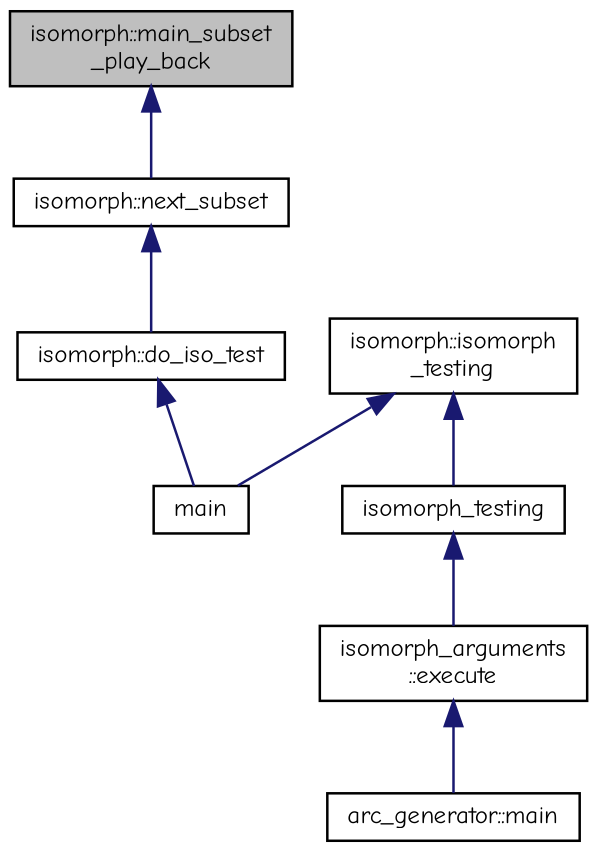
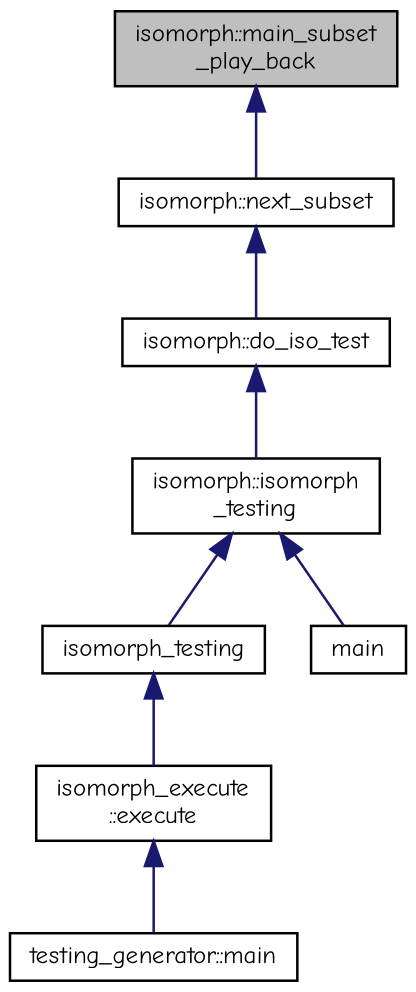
edge "main" -> "isomorph::do_iso_test": now "isomorph::isomorph _testing" -> "isomorph::do_iso_test"
node "isomorph_arguments ::execute": label "isomorph_arguments ::execute" -> "isomorph_execute ::execute"
node "arc_generator::main": label "arc_generator::main" -> "testing_generator::main"
